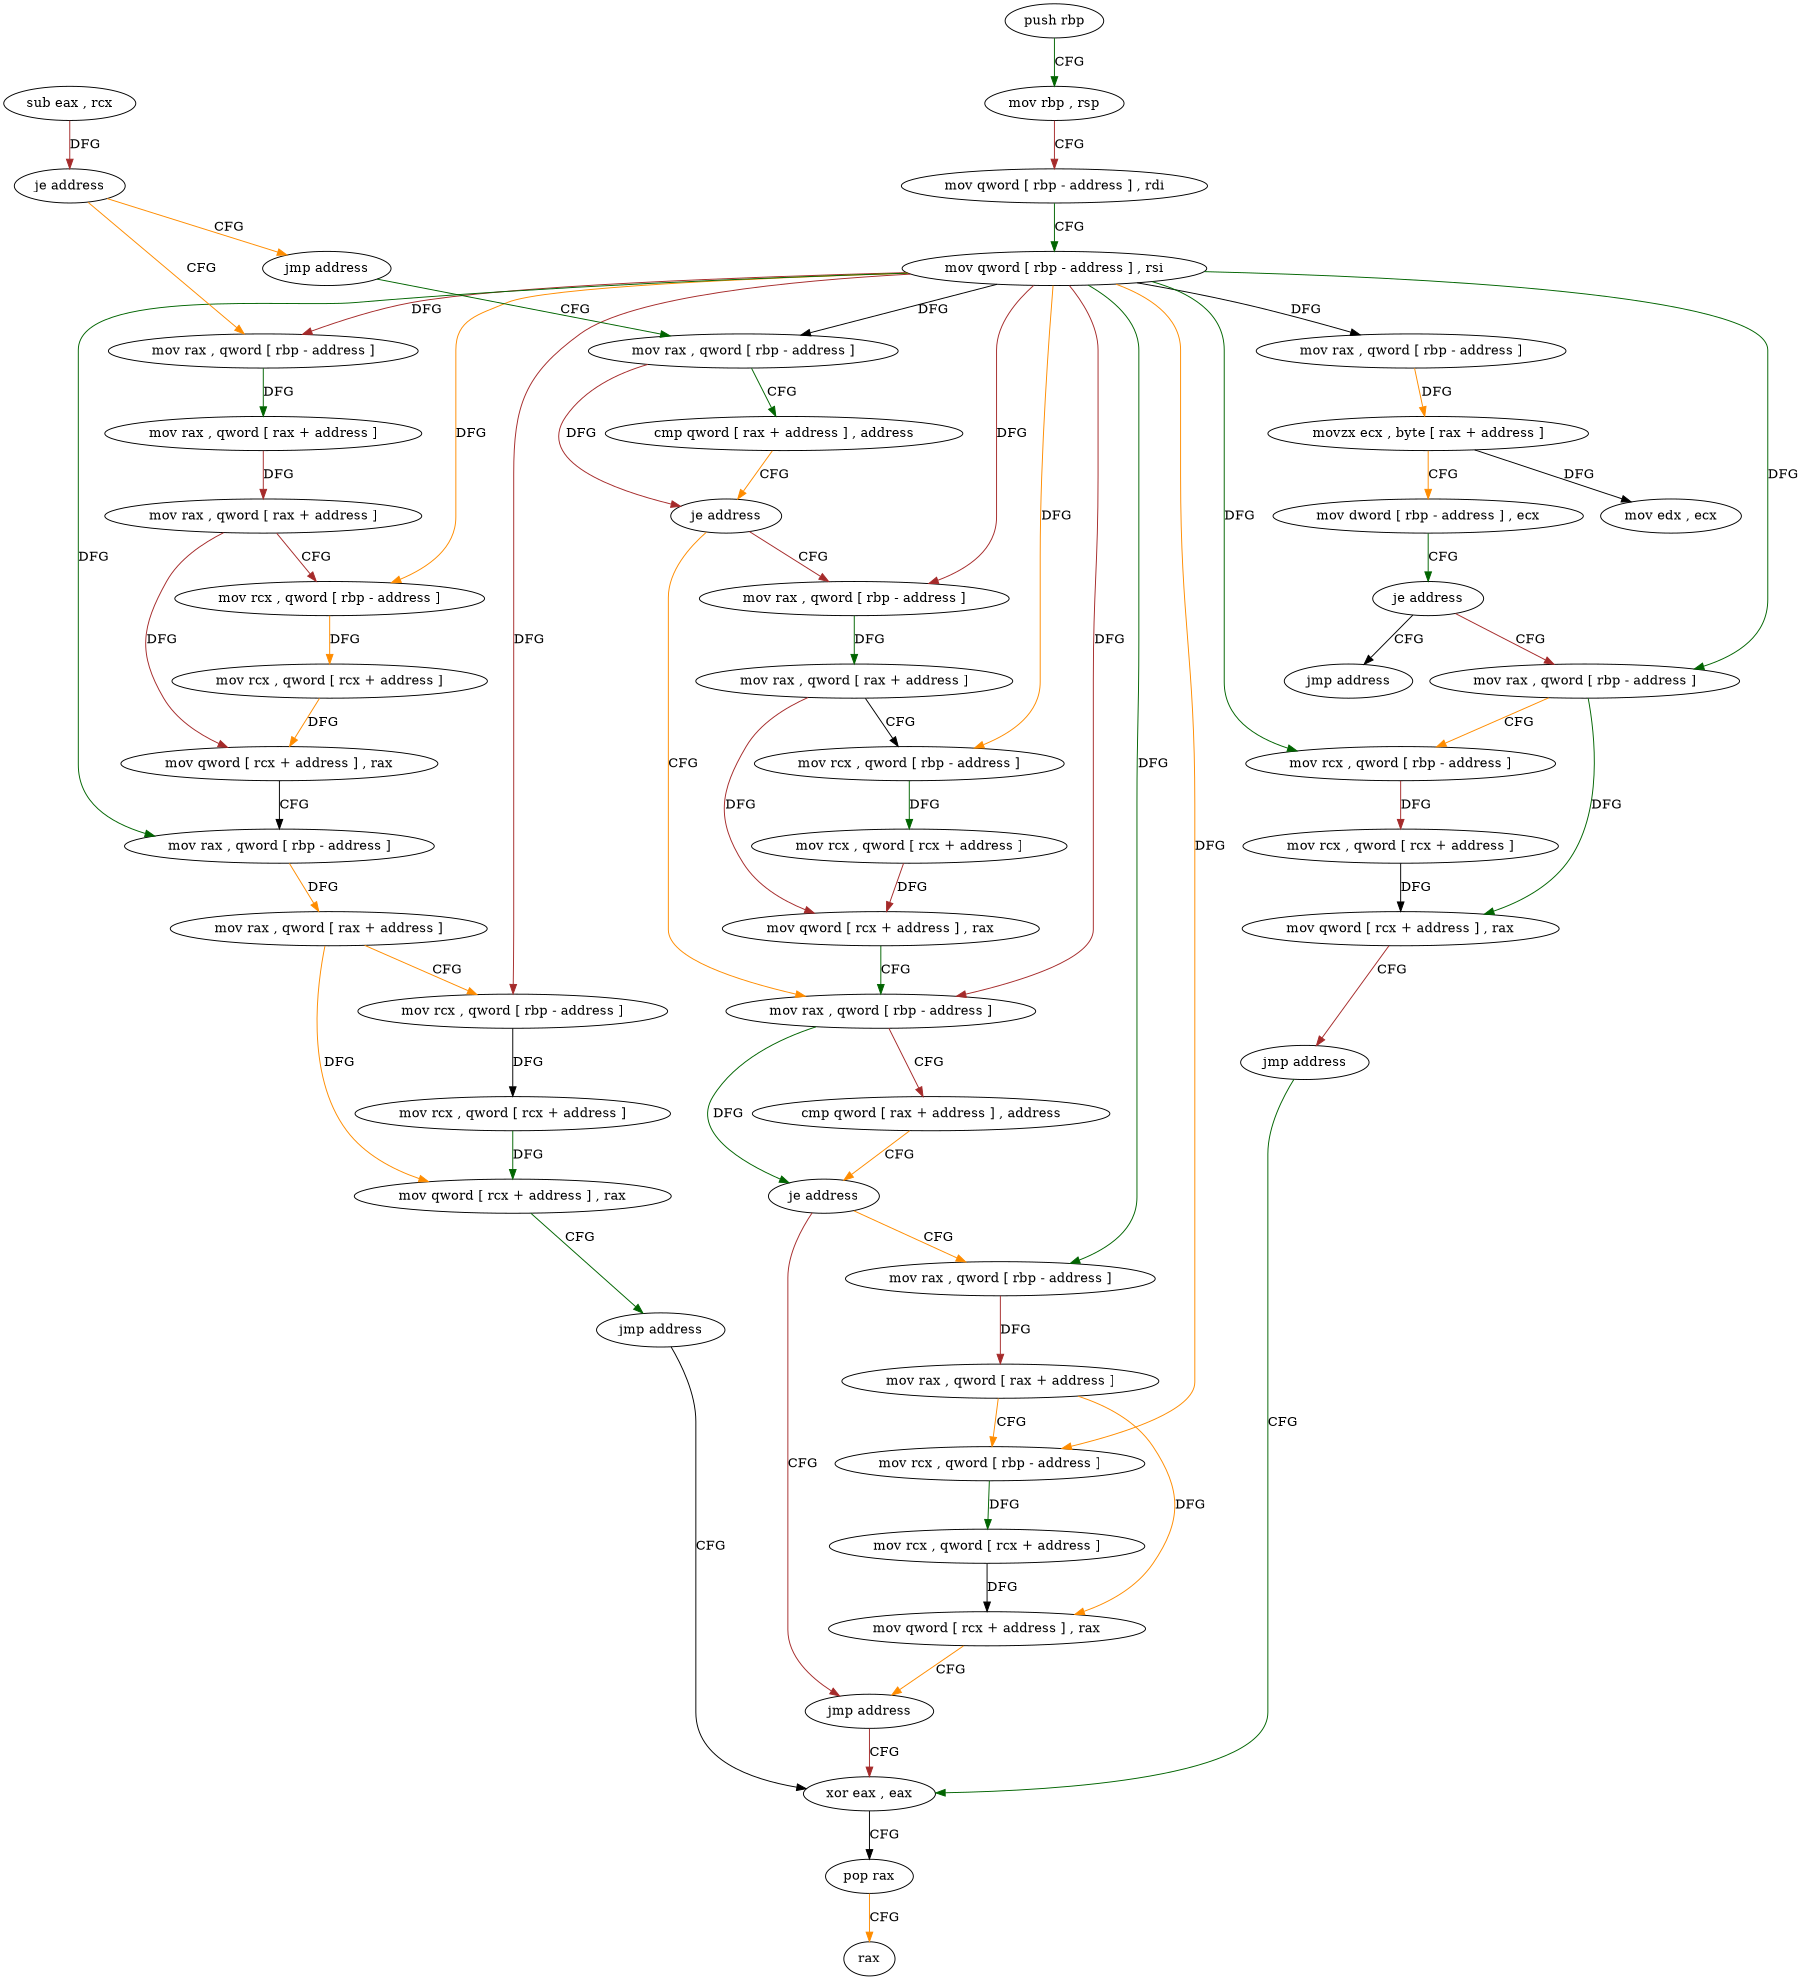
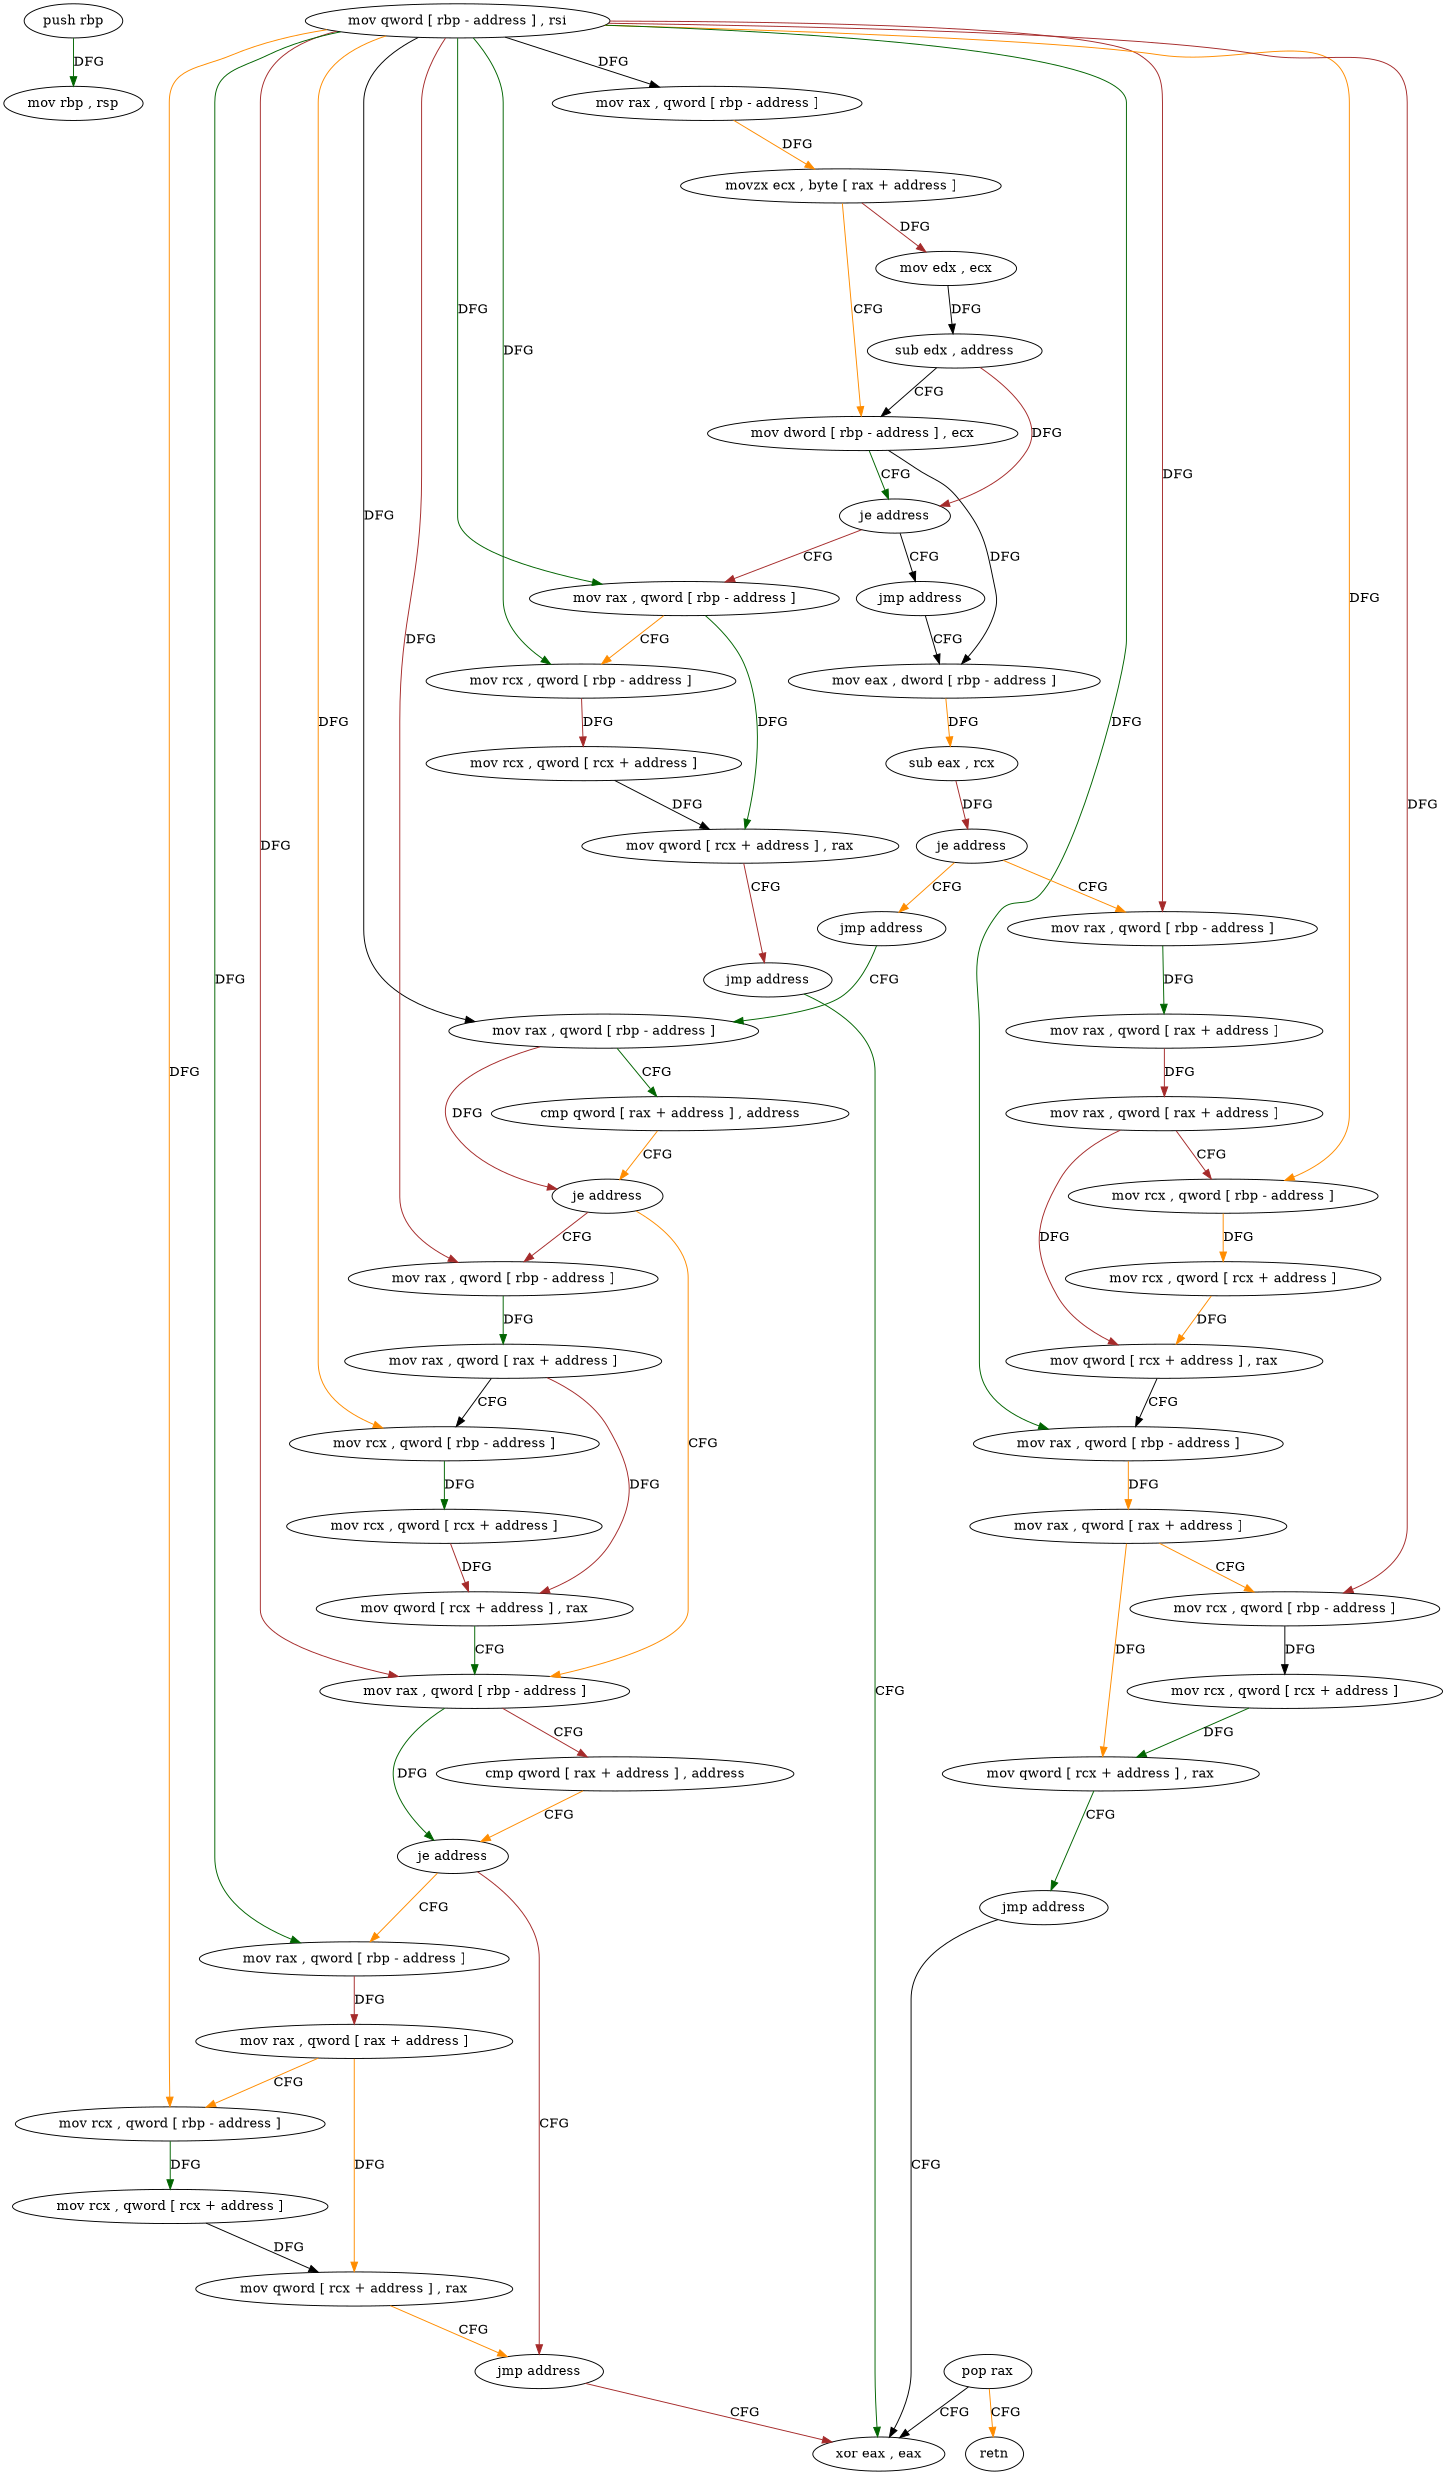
edge "push rbp" -> "mov rbp , rsp": label "CFG" -> "DFG"
node "mov qword [ rbp - address ] , rdi": removed
node "sub edx , address": added
edge "movzx ecx , byte [ rax + address ]" -> "mov edx , ecx": color black -> brown
node "mov eax , dword [ rbp - address ]": added
edge "xor eax , eax" -> "pop rax": reversed
node "rax": label "rax" -> "retn"
